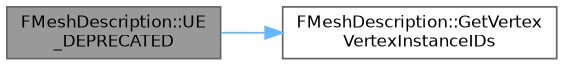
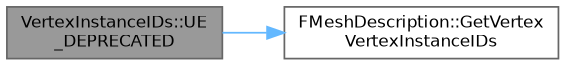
node "FMeshDescription::UE _DEPRECATED": label "FMeshDescription::UE _DEPRECATED" -> "VertexInstanceIDs::UE _DEPRECATED"
